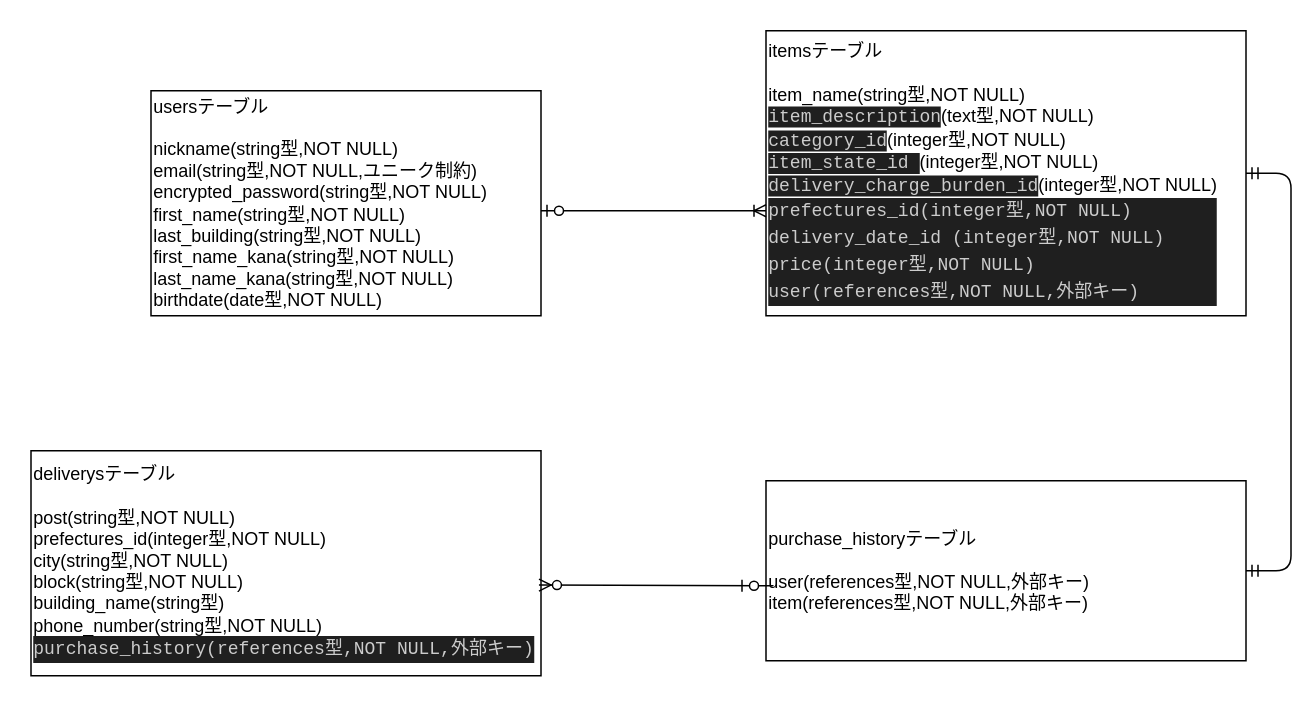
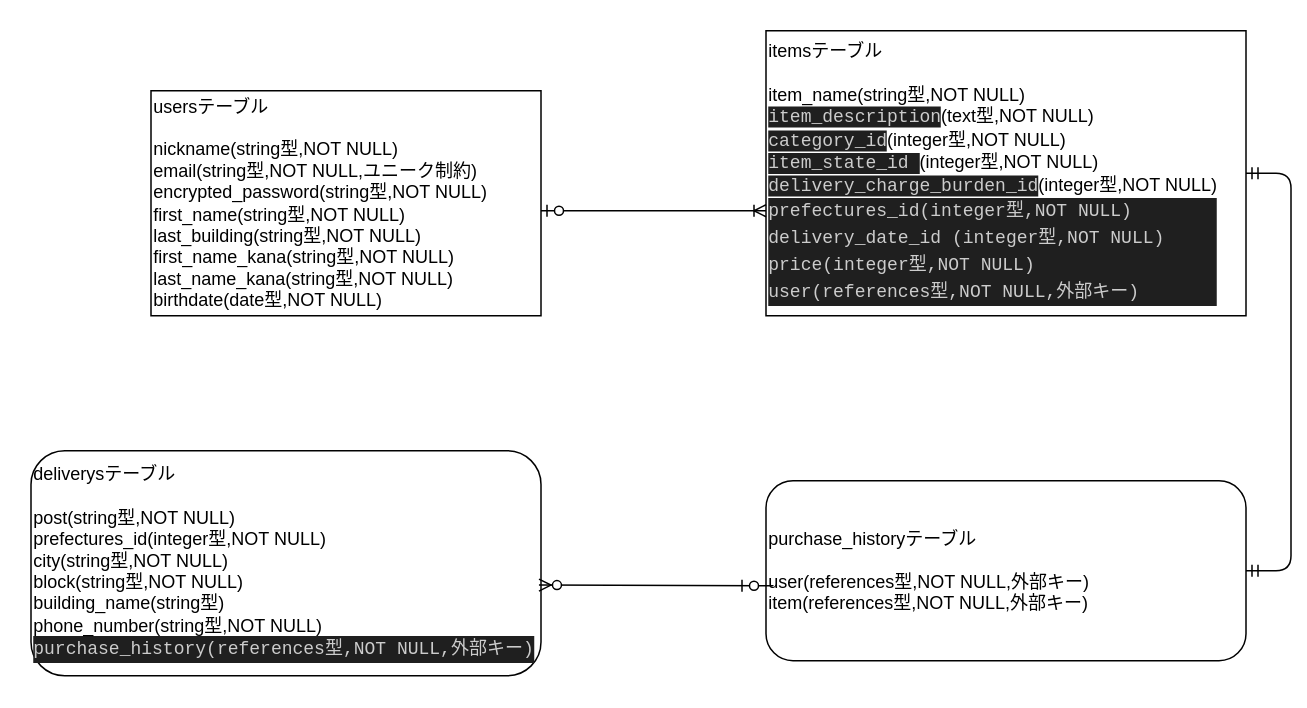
node "deliverysテーブル post(string型,NOT NULL) prefectures_id(integer型,NOT NULL) city(string型,NOT NULL) block(string型,NOT NULL) building_name(string型) phone_number(string型,NOT NULL) purchase_history(references型,NOT NULL,外部キー)": shape rectangle -> rounded rectangle
node "purchase_historyテーブル user(references型,NOT NULL,外部キー) item(references型,NOT NULL,外部キー)": shape rectangle -> rounded rectangle
